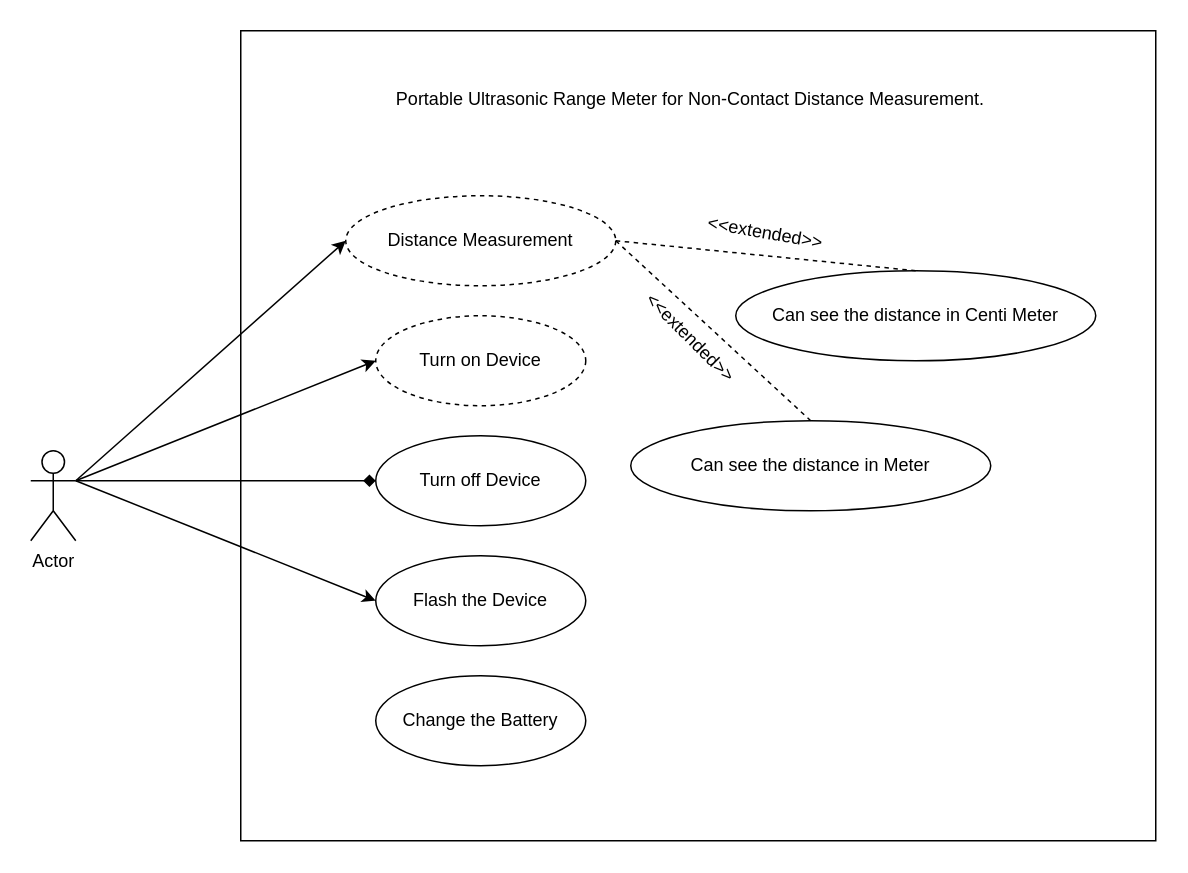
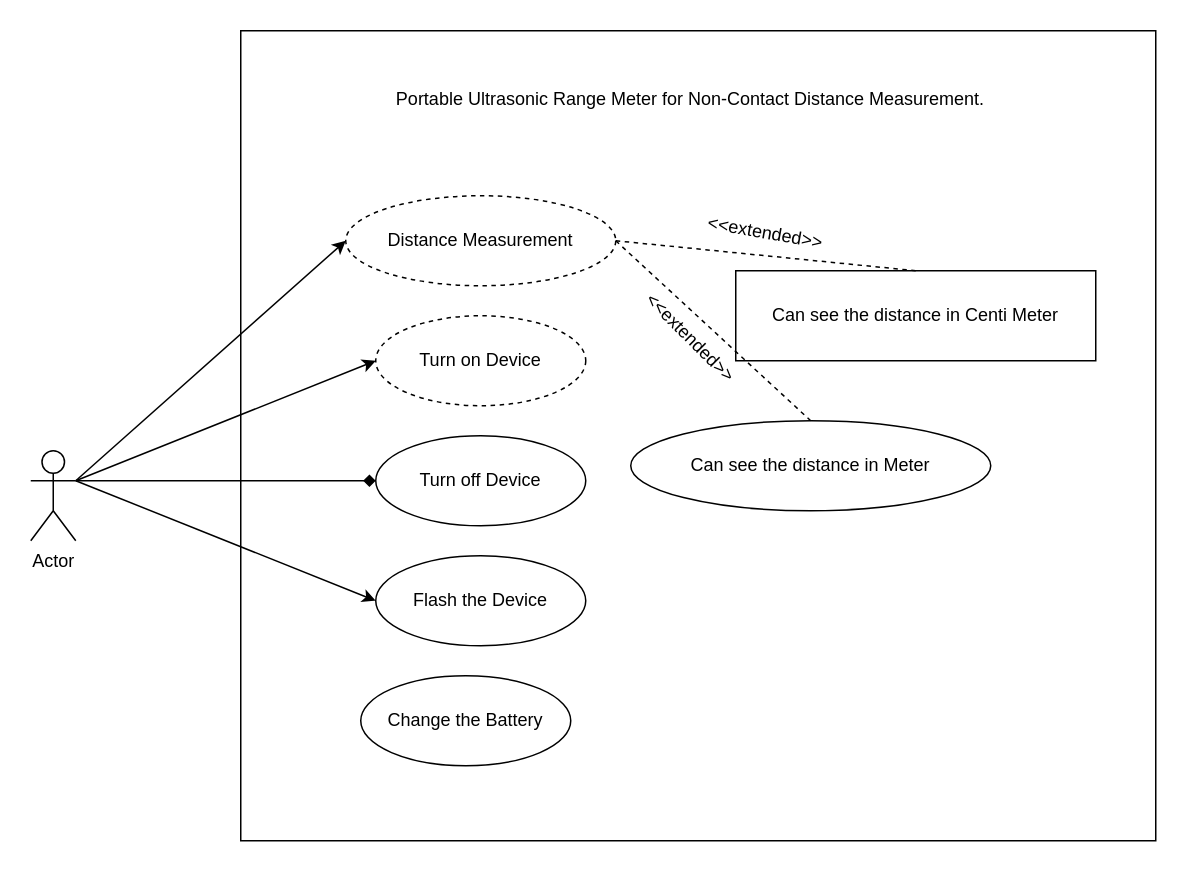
node "Can see the distance in Centi Meter": shape ellipse -> rectangle
node "Change the Battery": moved (481, 721) -> (466, 721)
